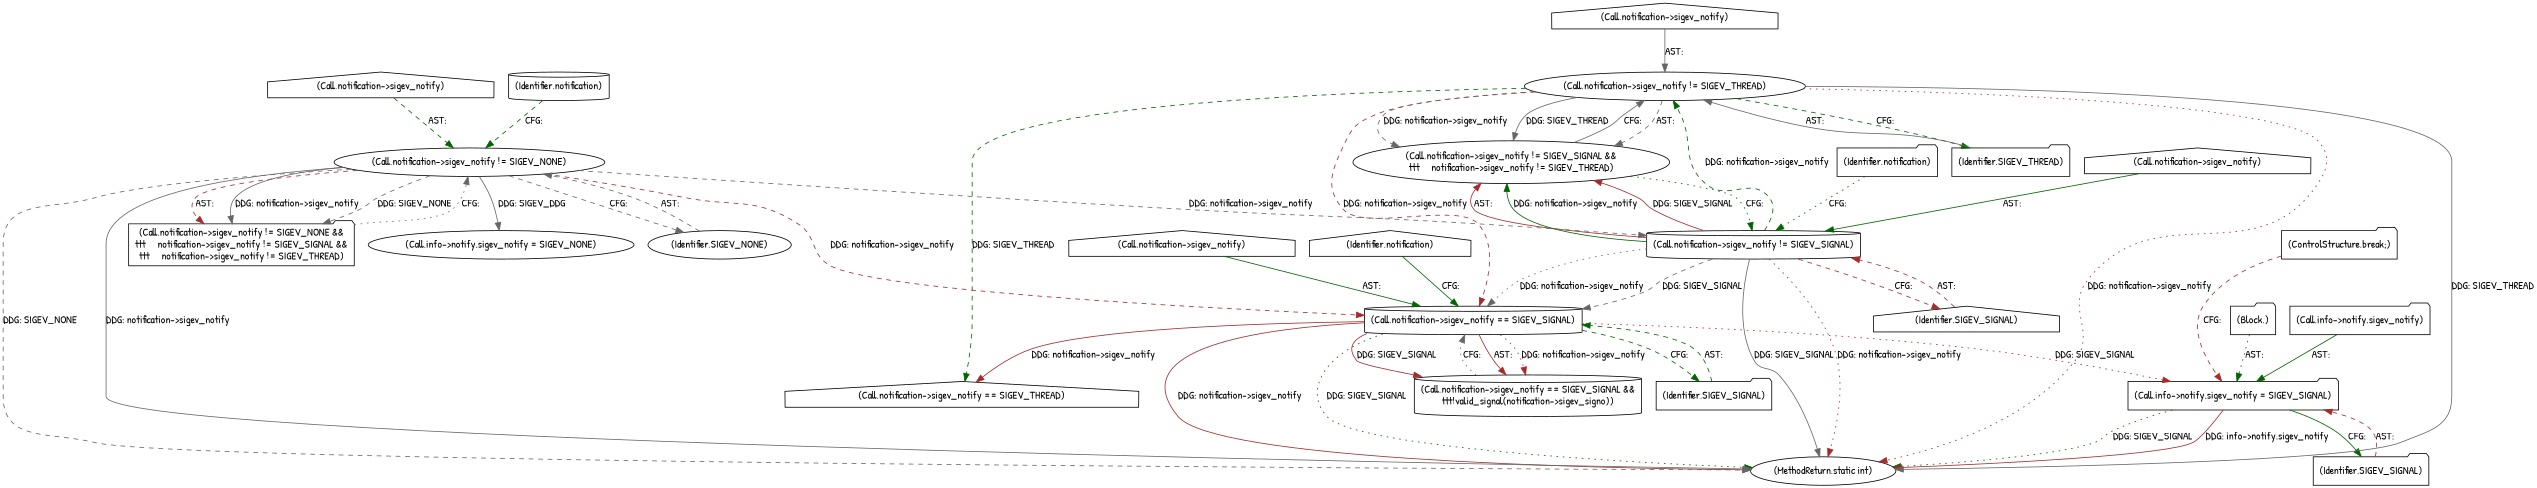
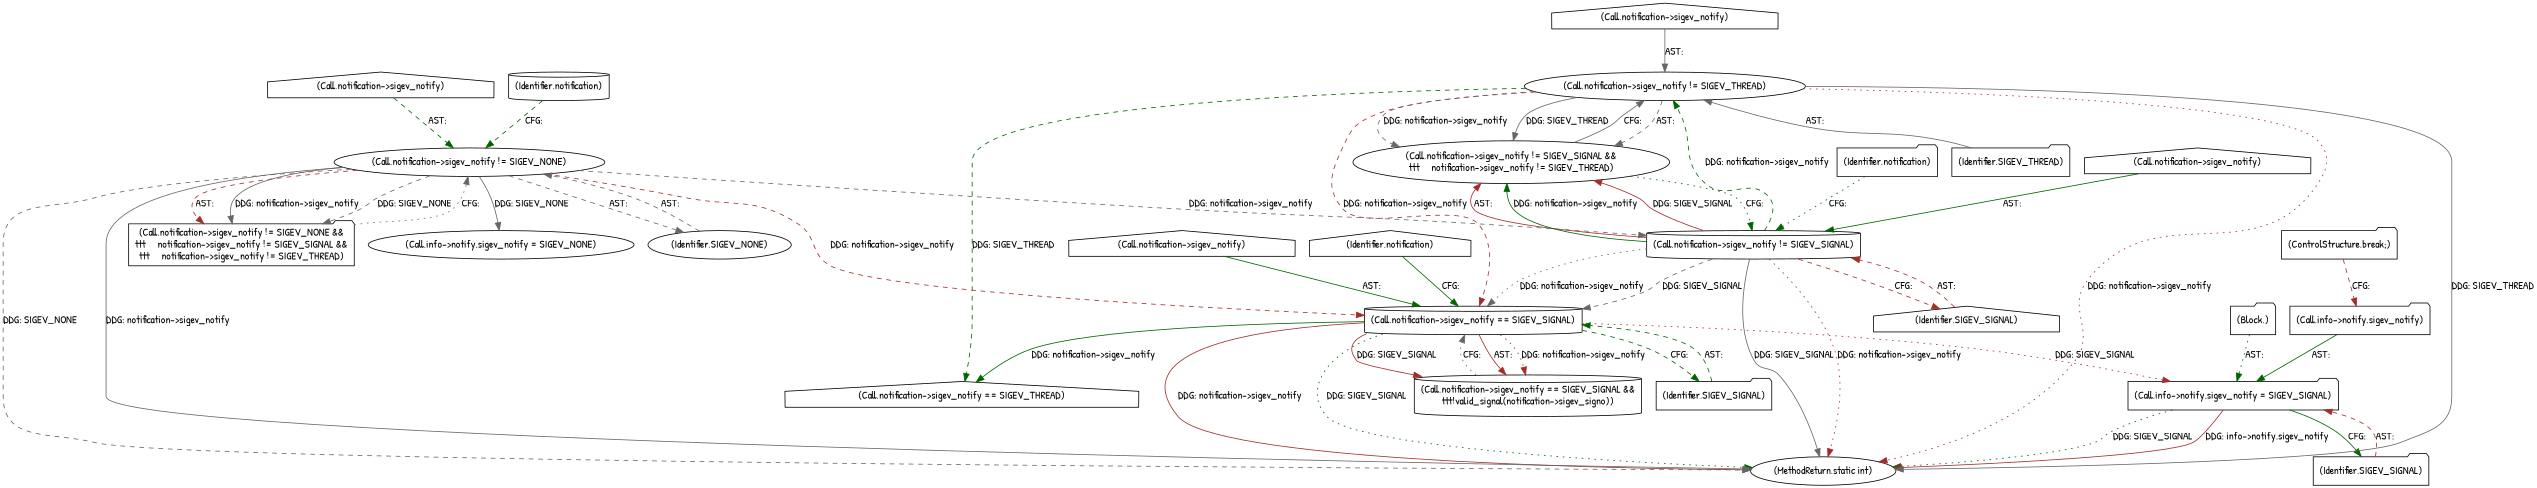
edge "(Call,notification->sigev_notify != SIGEV_THREAD)" -> "(Identifier,SIGEV_THREAD)": removed, label "CFG:"
edge "(Call,notification->sigev_notify != SIGEV_NONE)" -> "(Call,info->notify.sigev_notify = SIGEV_NONE)": label "DDG: SIGEV_DDG" -> "DDG: SIGEV_NONE"
edge "(Call,notification->sigev_notify != SIGEV_NONE)" -> "(Identifier,SIGEV_NONE)": label "CFG: " -> "AST: "
edge "(ControlStructure,break;)" -> "(Call,info->notify.sigev_notify = SIGEV_SIGNAL)": now "(ControlStructure,break;)" -> "(Call,info->notify.sigev_notify)"
edge "(Call,notification->sigev_notify == SIGEV_SIGNAL)" -> "(Call,notification->sigev_notify == SIGEV_THREAD)": color brown -> darkgreen
